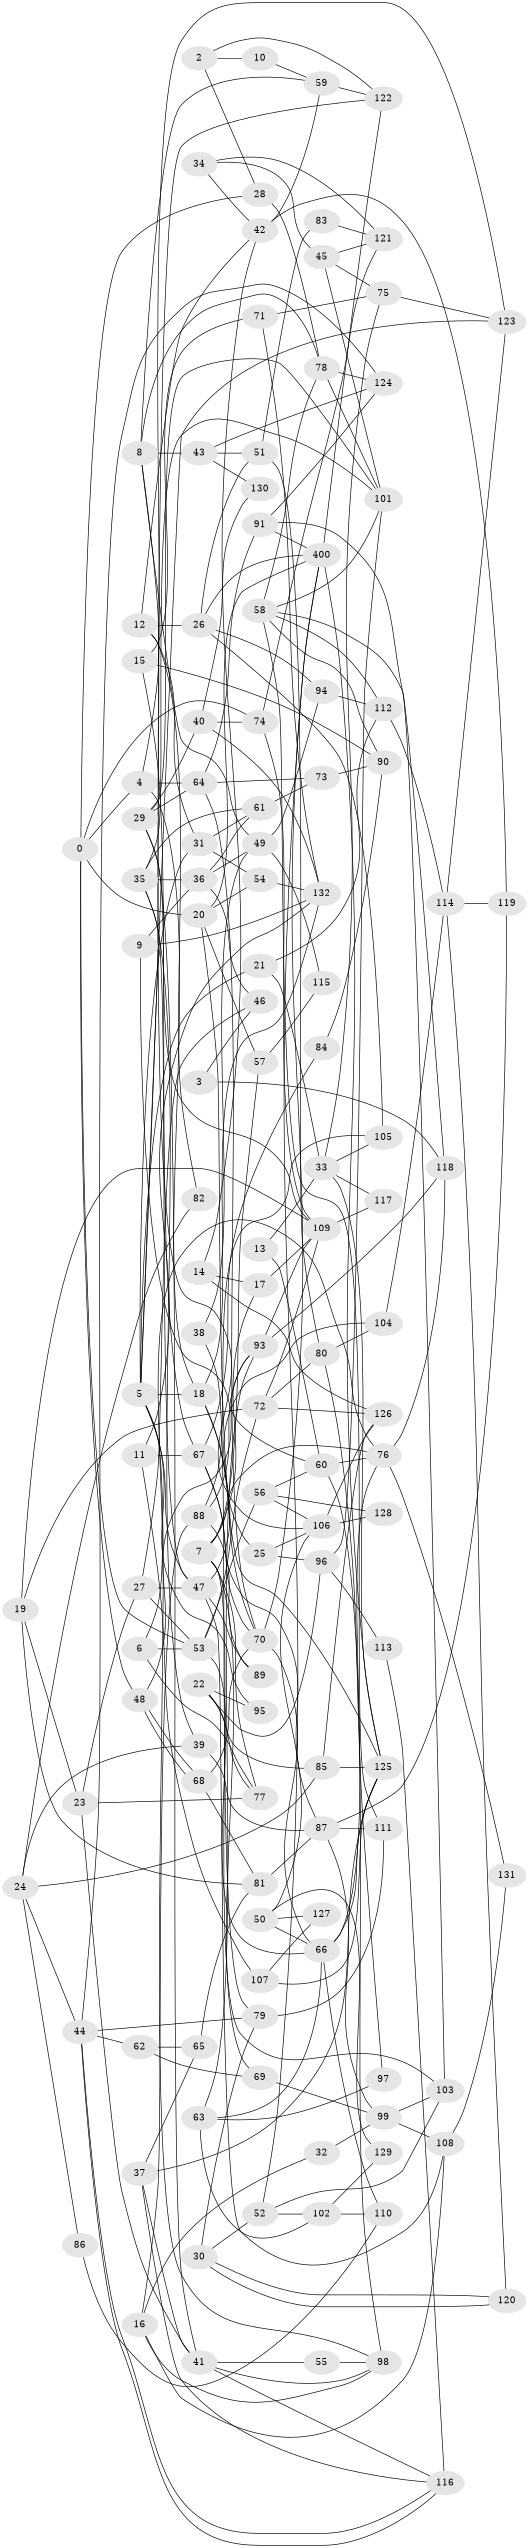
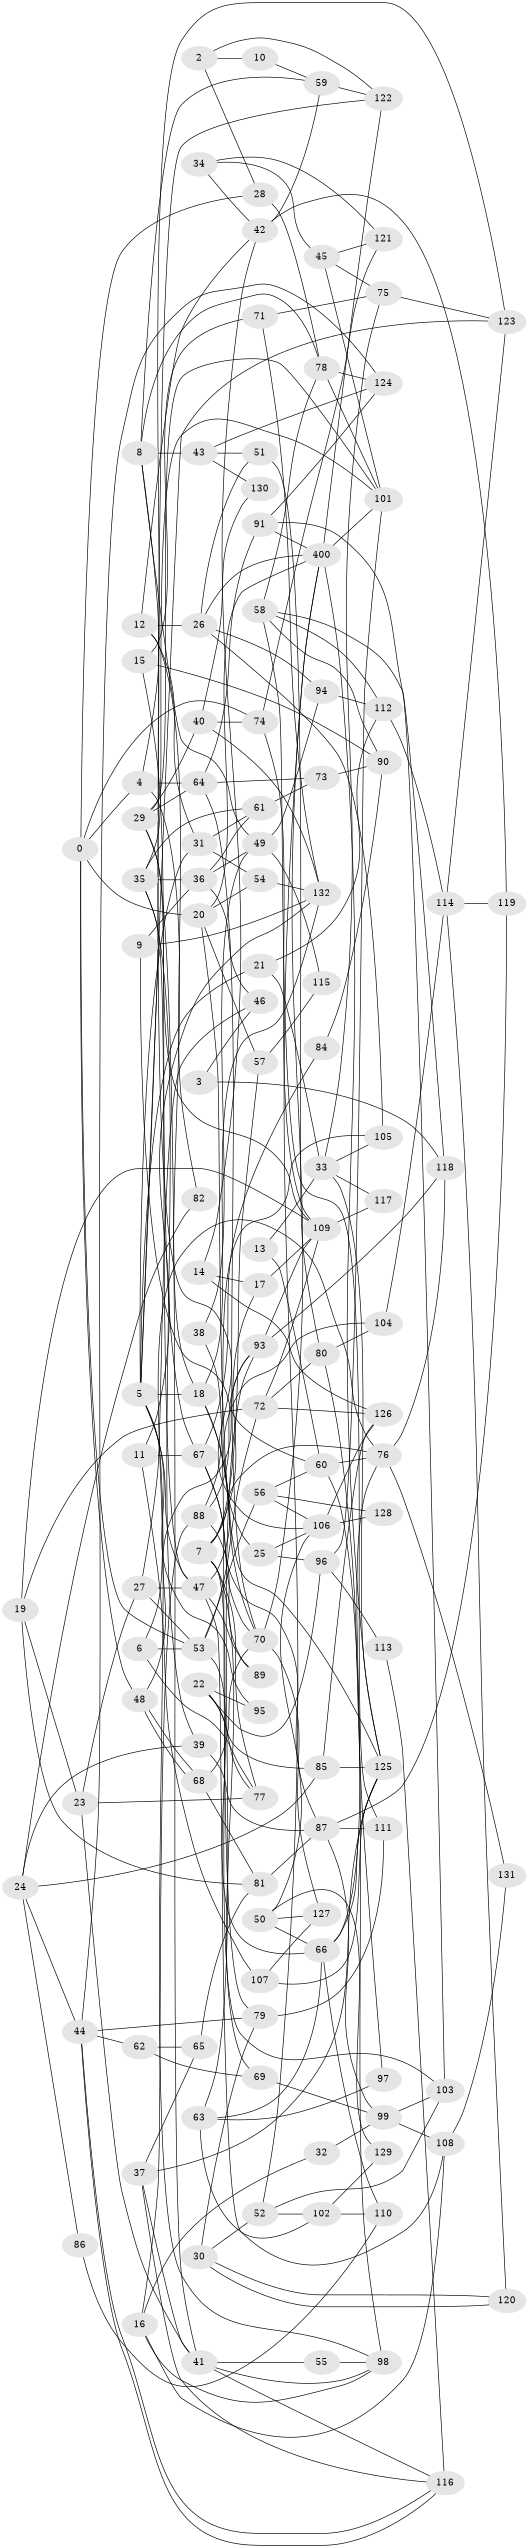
node "83": removed
edge "101" -- "58": now "101" -- "400"
edge "70" -- "66": now "70" -- "127"
